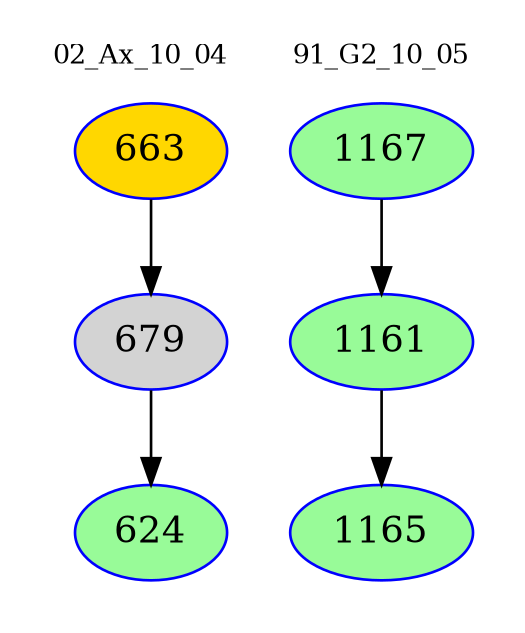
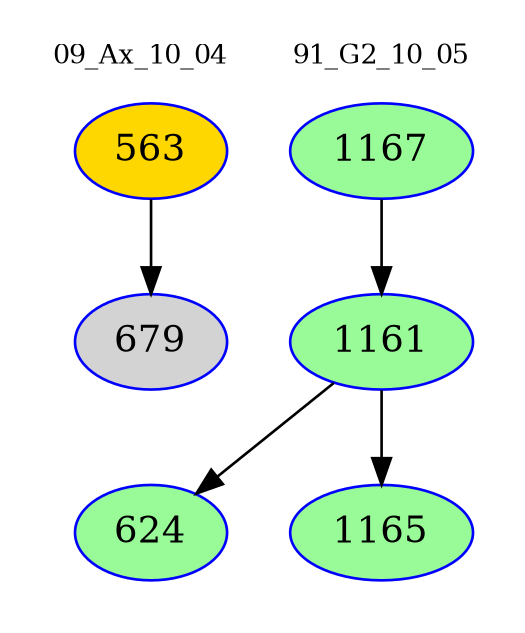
cluster "02_Ax_10_04": label "02_Ax_10_04" -> "09_Ax_10_04"
node "663": label "663" -> "563"
edge "679" -> "624": now "1161" -> "624"
